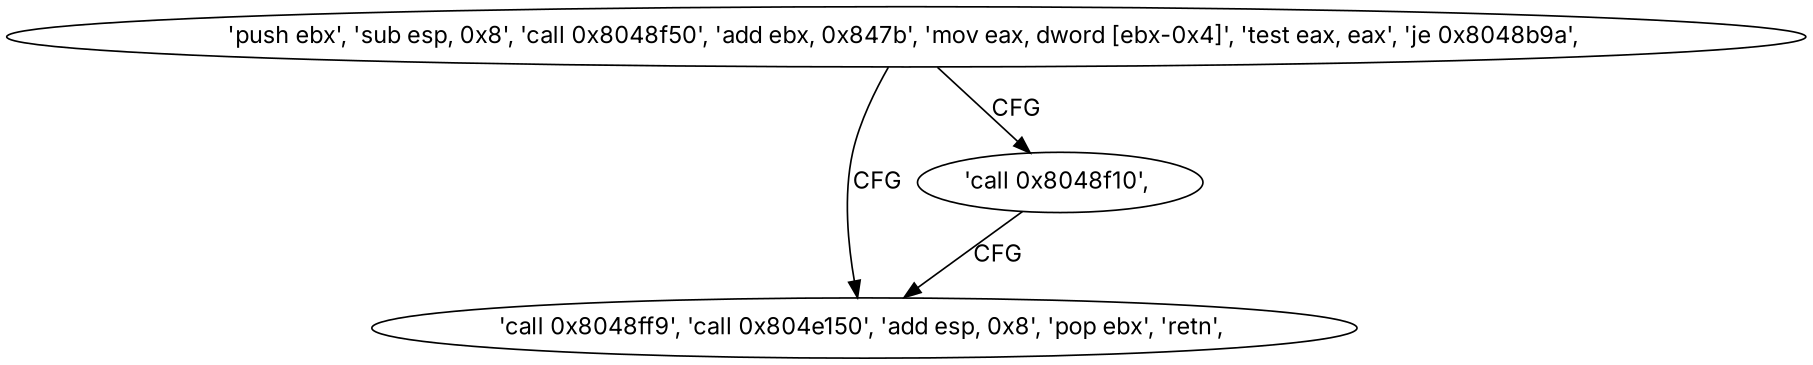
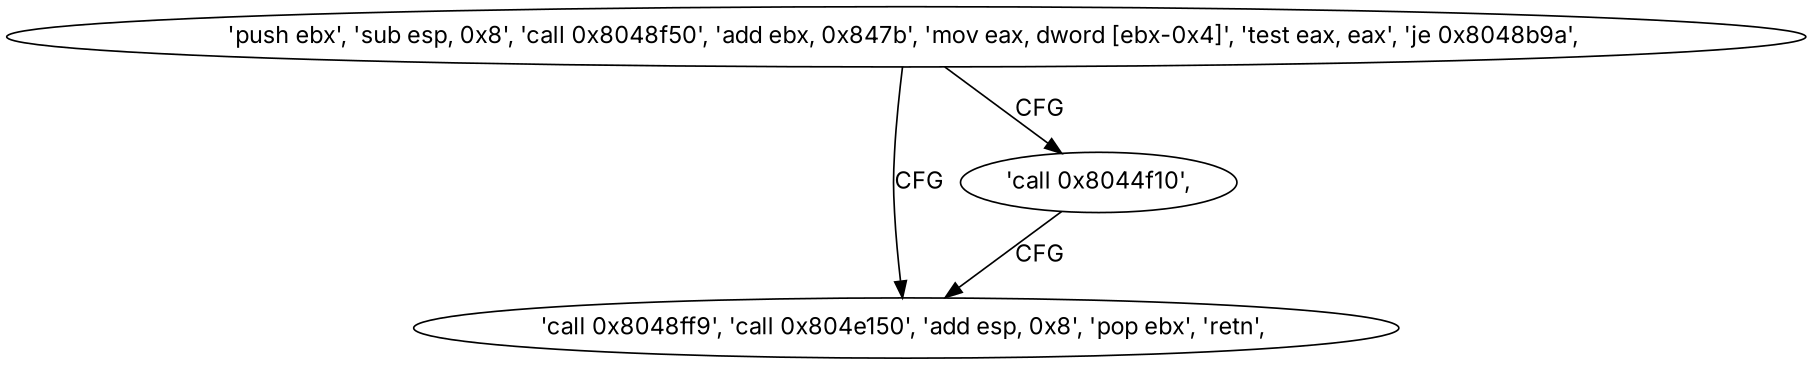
node "'call 0x8048f10',": label "'call 0x8048f10'," -> "'call 0x8044f10',"
